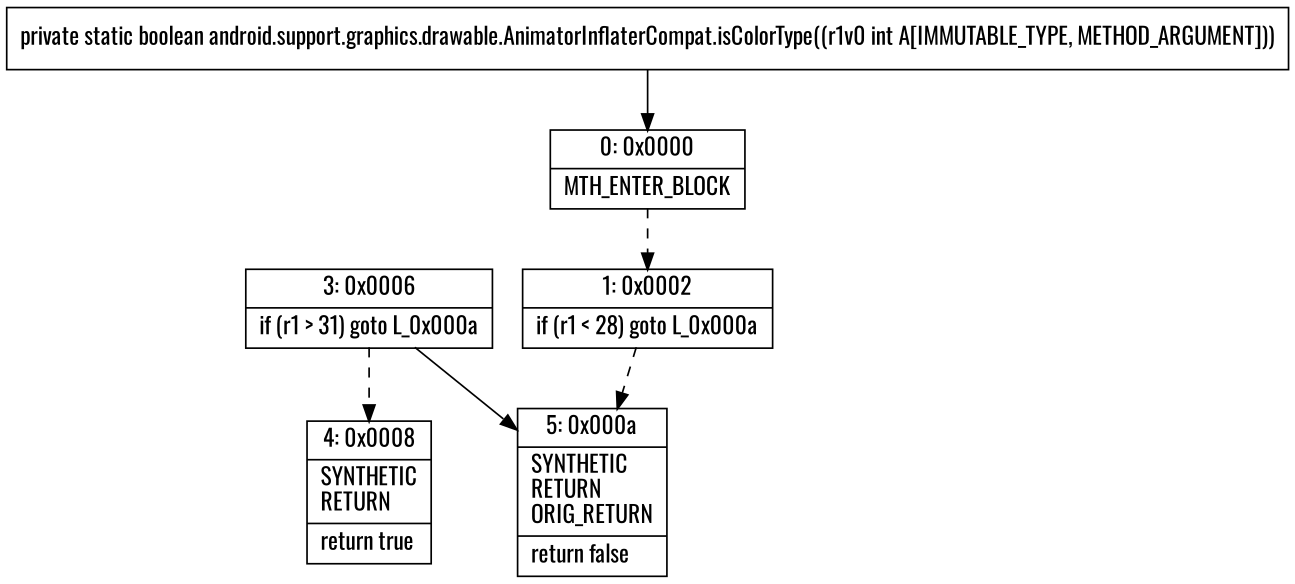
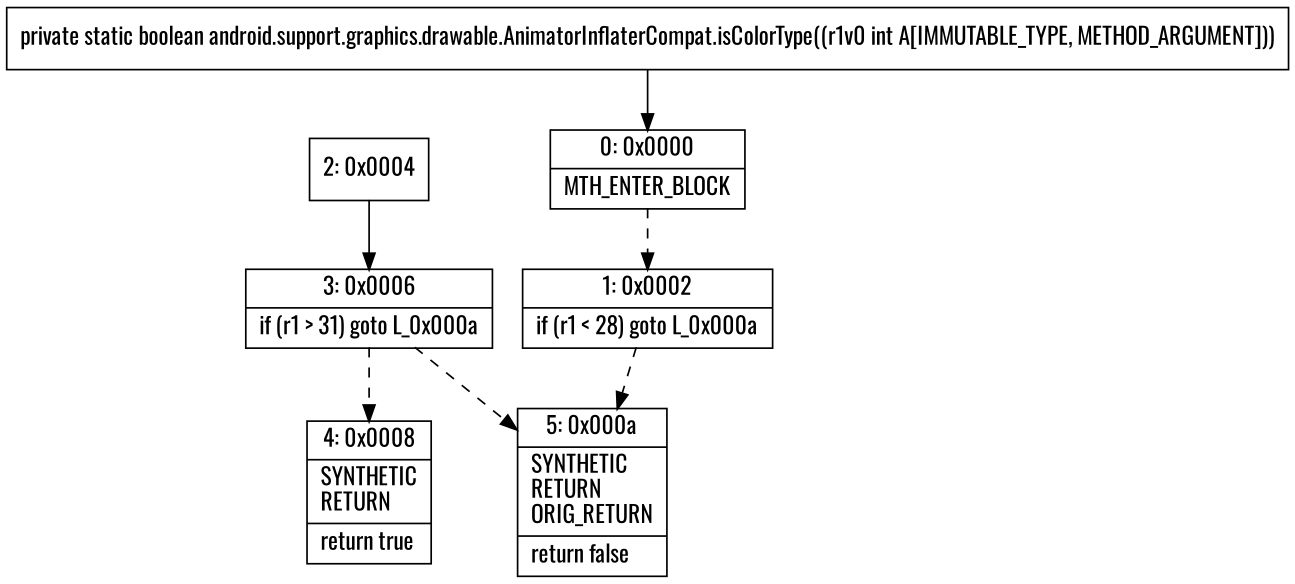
node "2: 0x0004": added
edge "3: 0x0006" -> "5: 0x000a": style solid -> dashed
